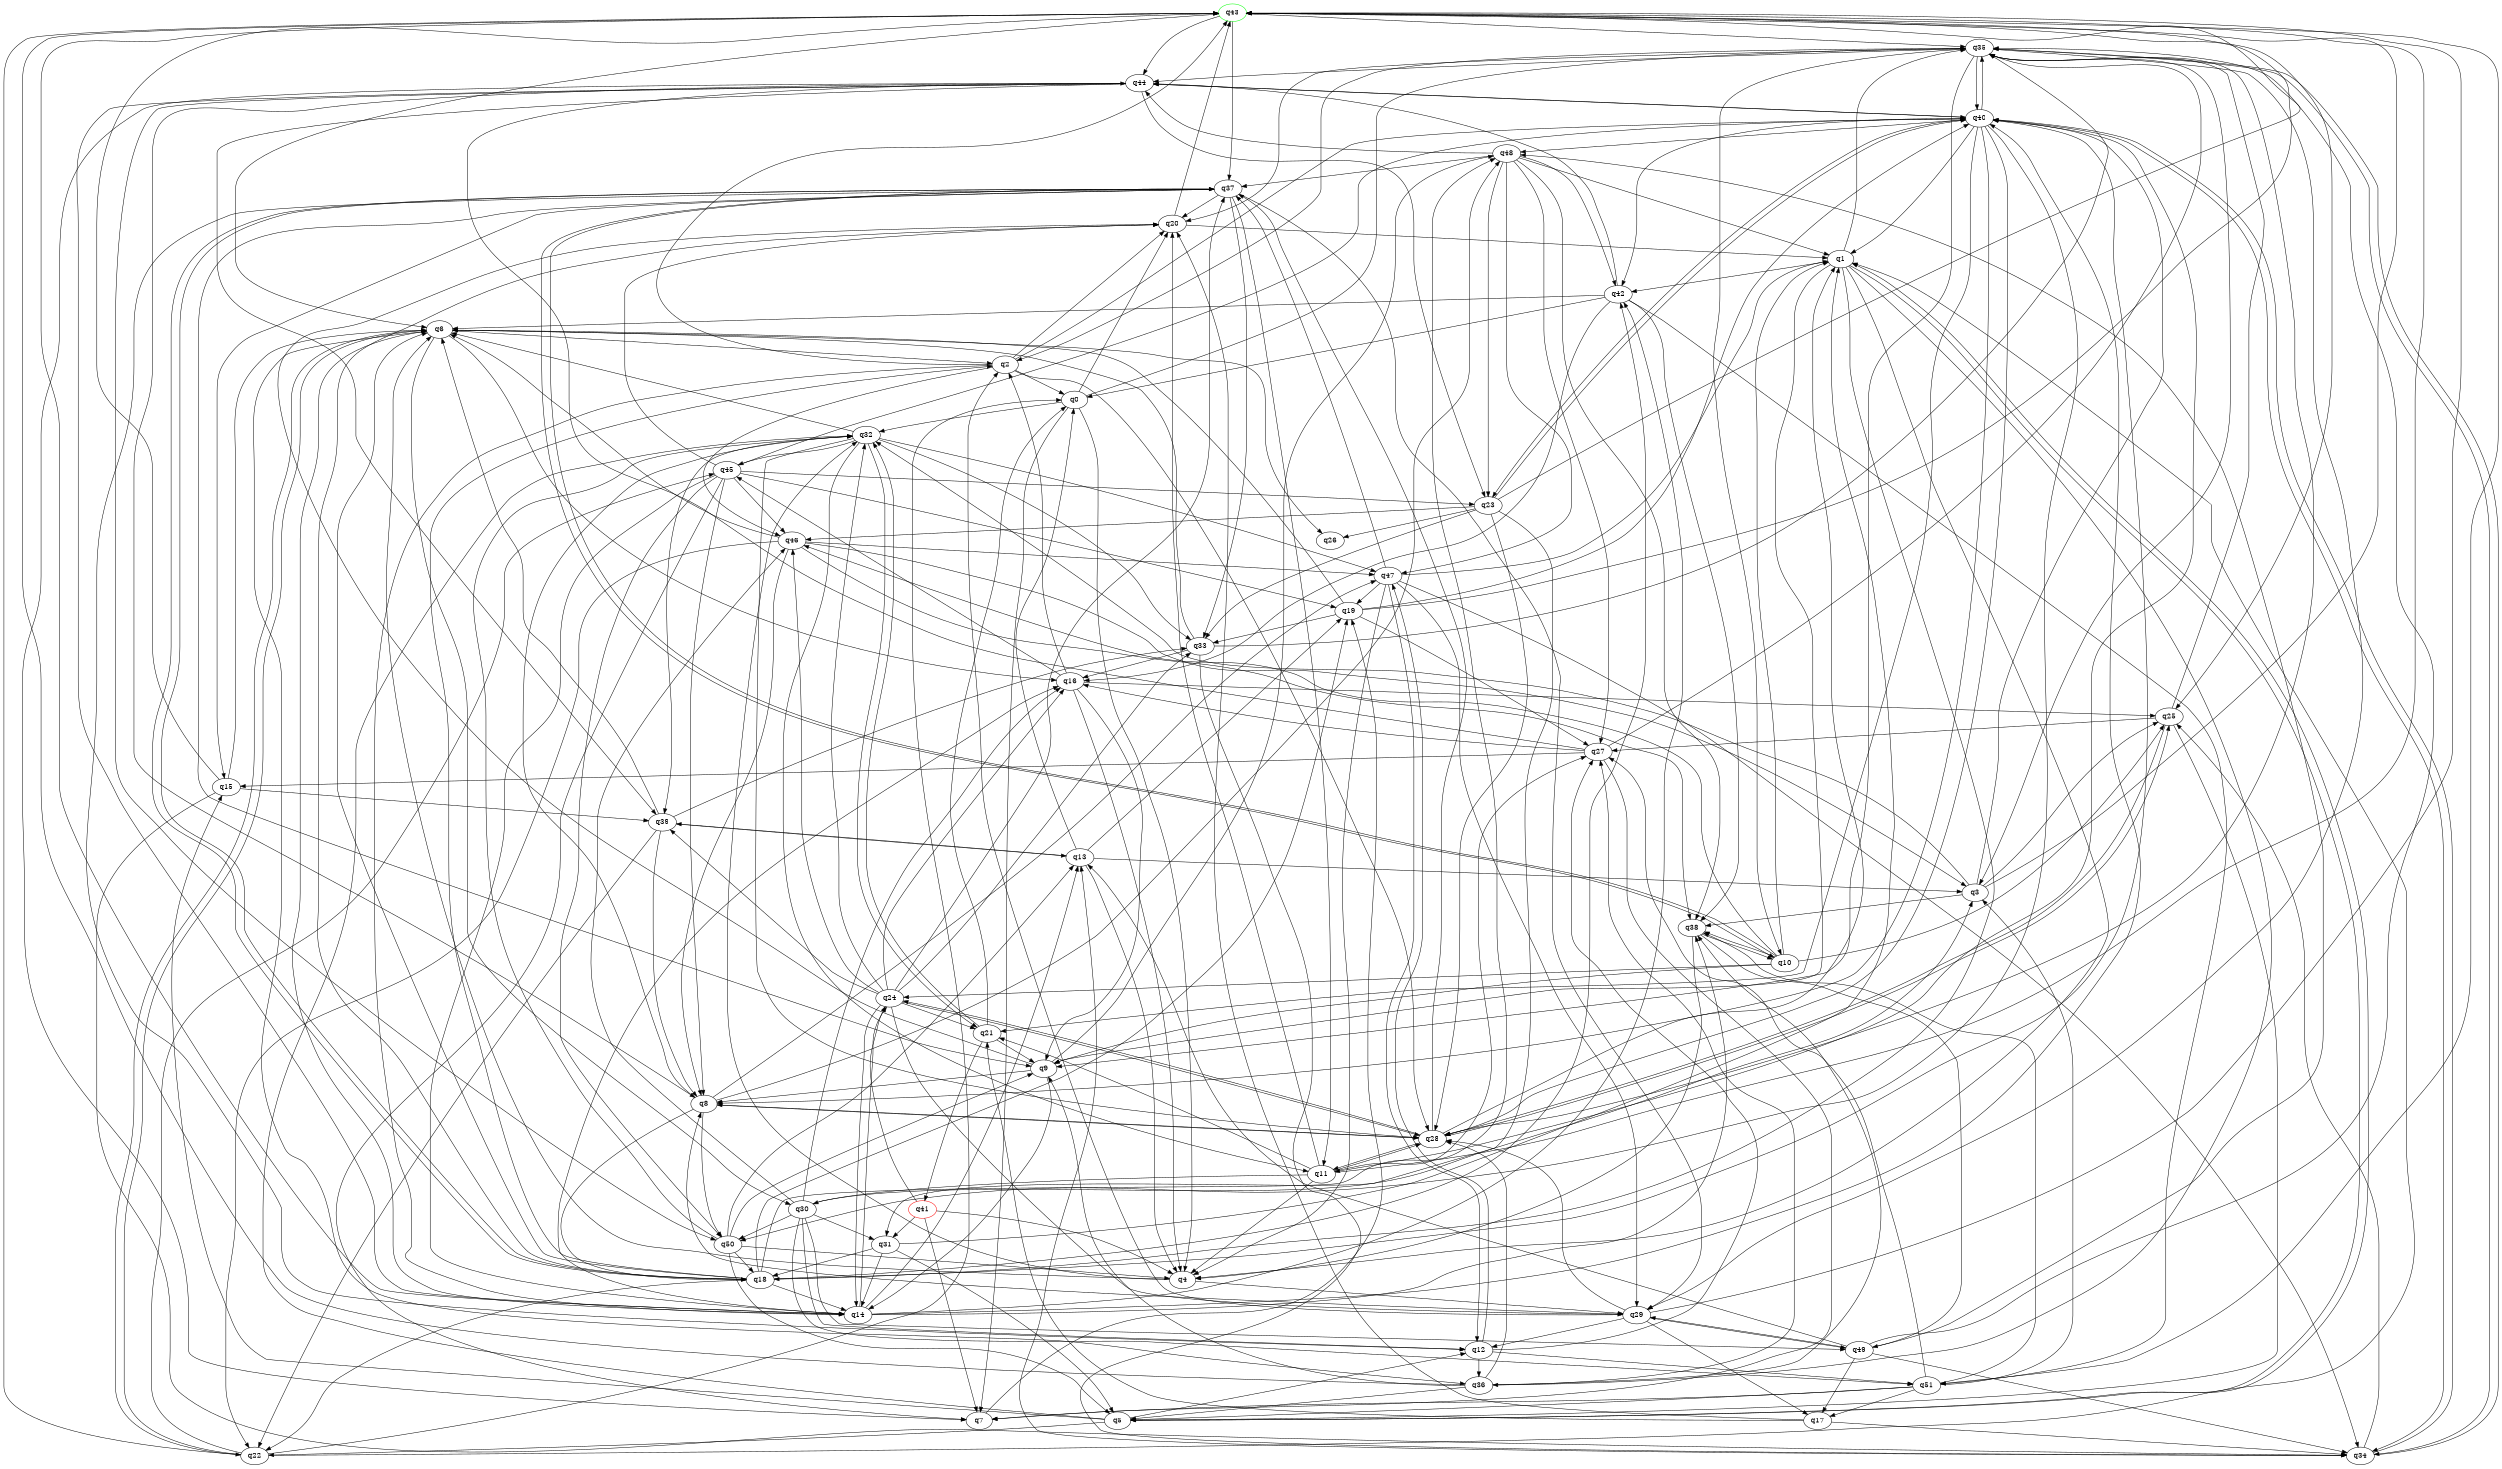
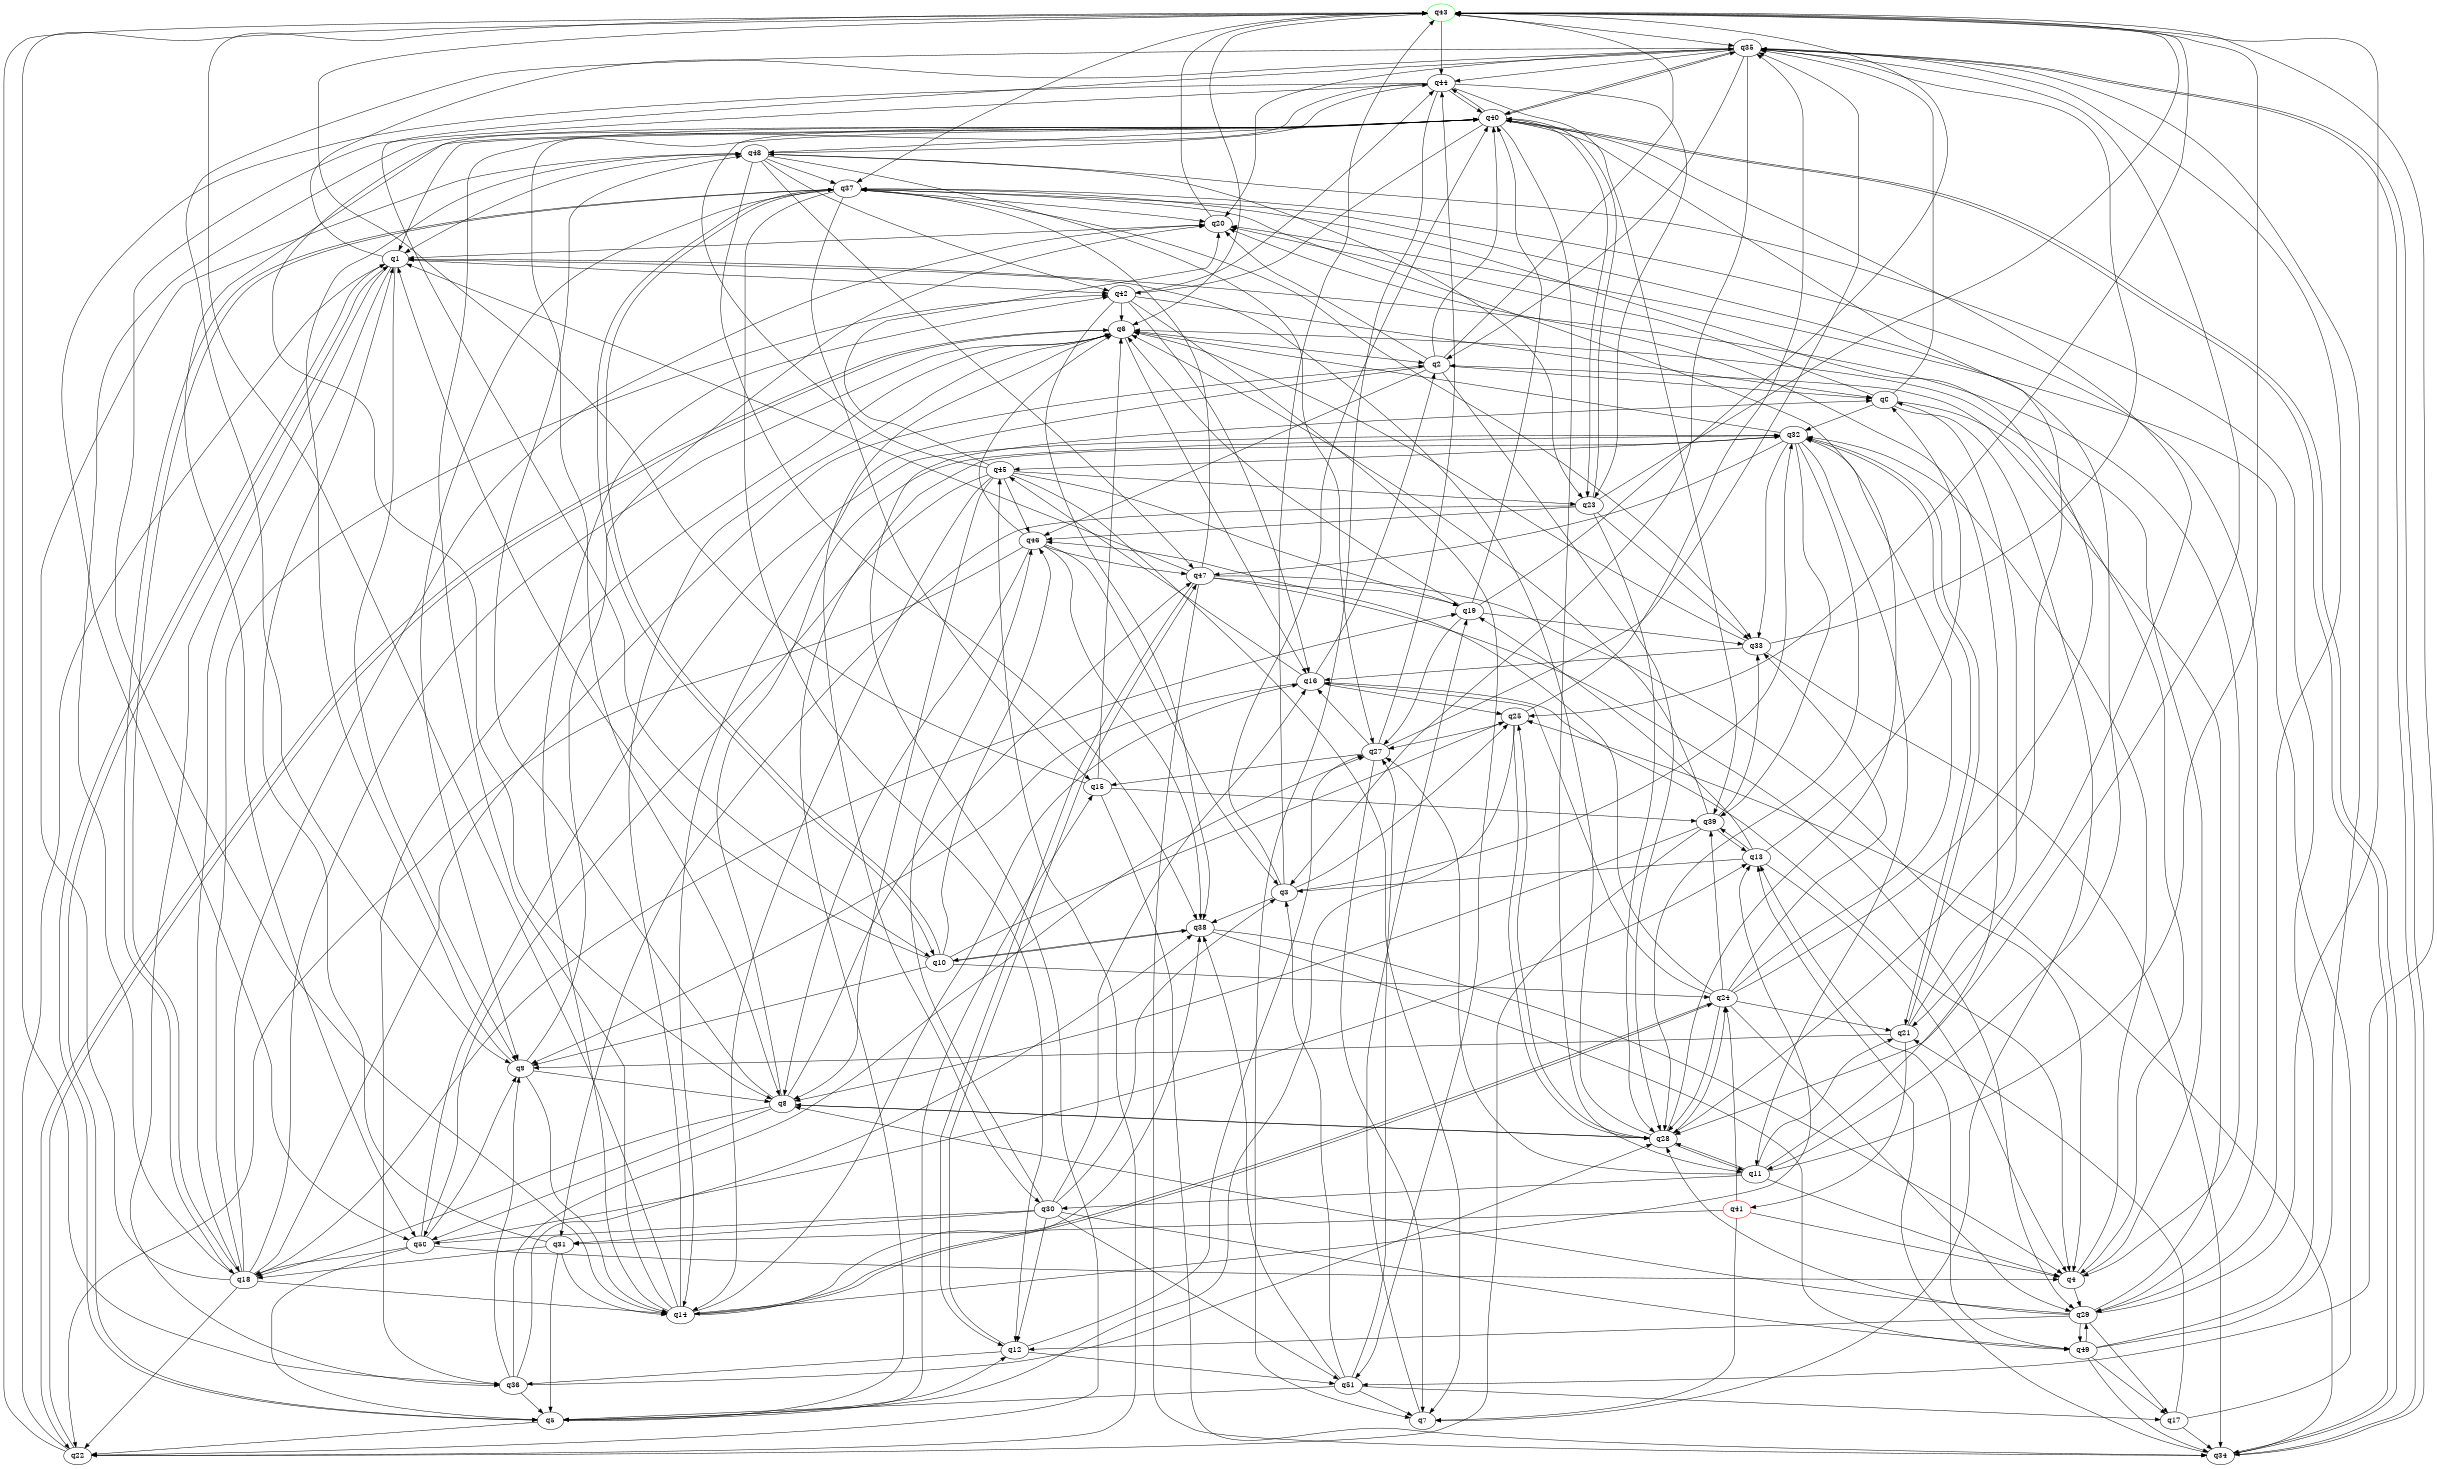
node "q26": removed
